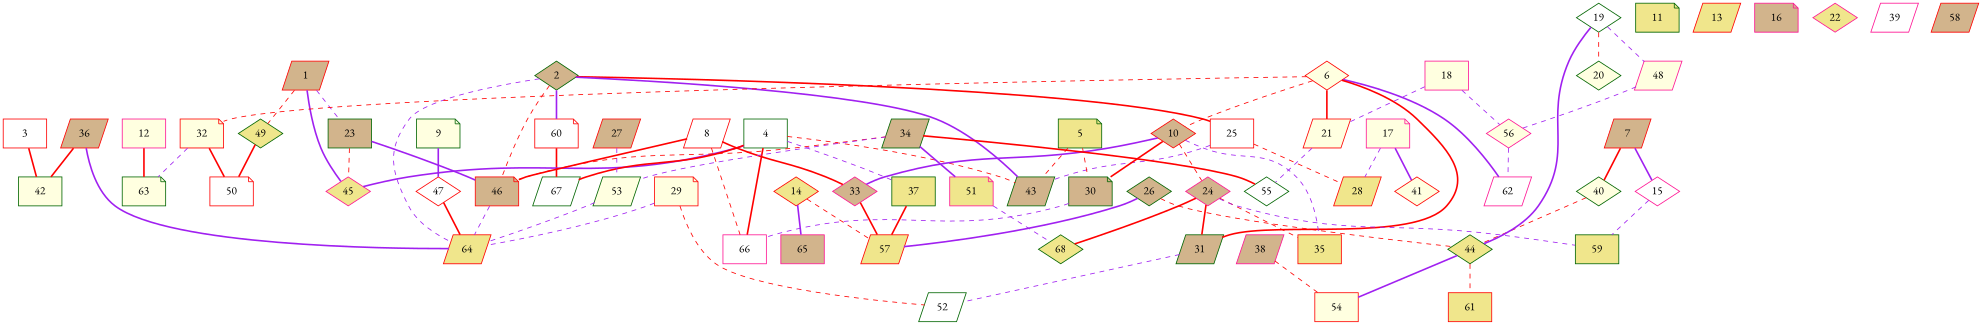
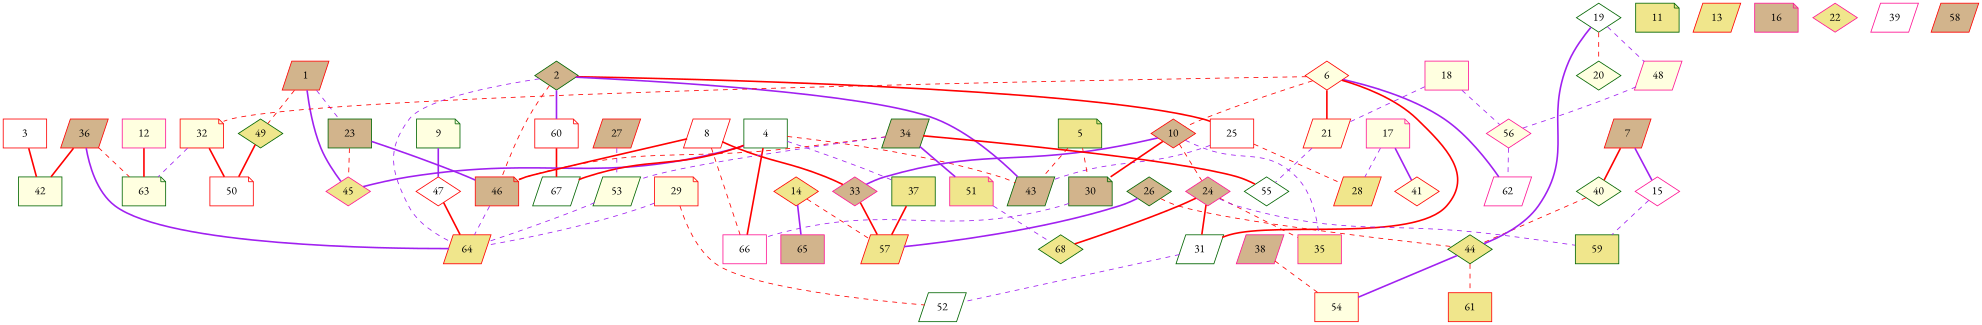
edge "36" -- "63": added
node "31": fillcolor tan -> white
node "35": color red -> deeppink
